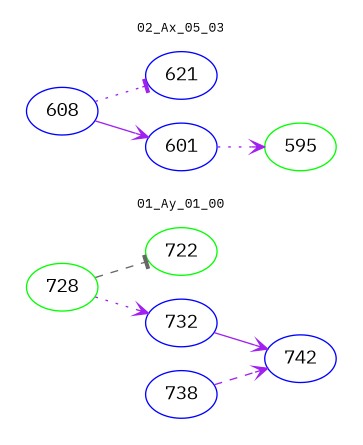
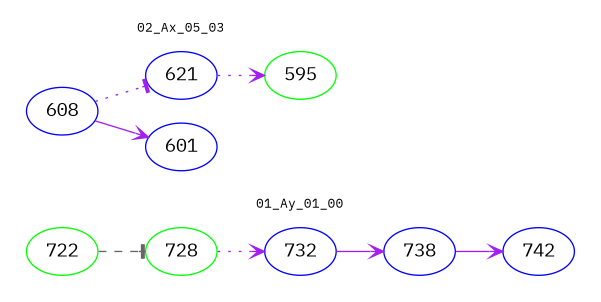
edge "601" -> "595": now "621" -> "595"
edge "728" -> "722": reversed
edge "732" -> "742": now "732" -> "738"
edge "738" -> "742": style dashed -> solid
